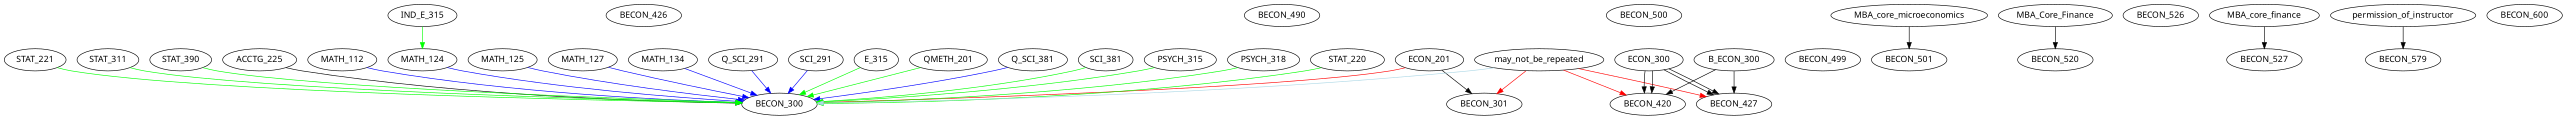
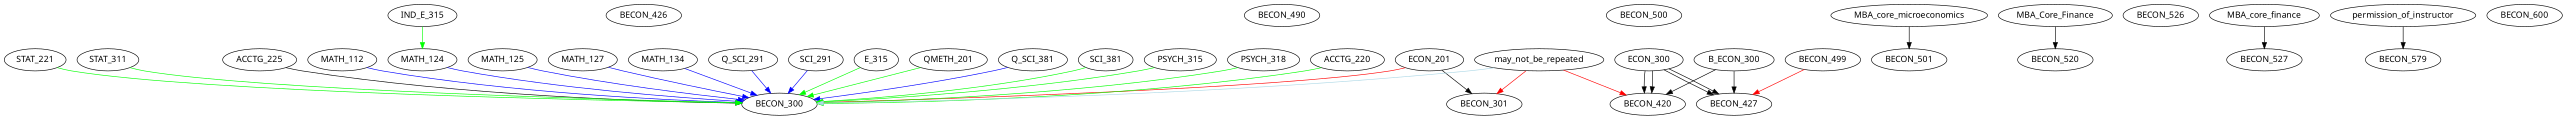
node "STAT_390": removed
node "STAT_220": label "STAT_220" -> "ACCTG_220"
edge "may_not_be_repeated" -> "BECON_427": now "BECON_499" -> "BECON_427"
